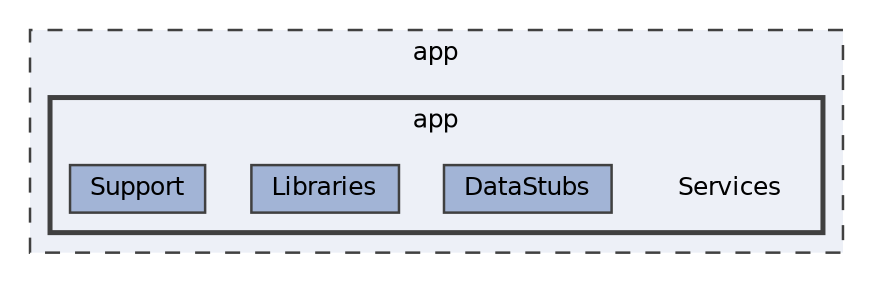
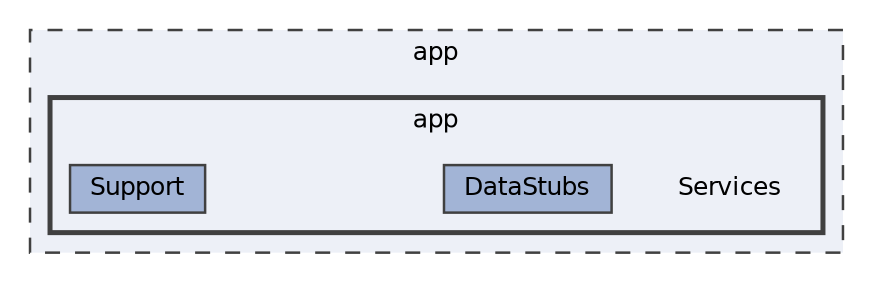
node "Libraries": removed
